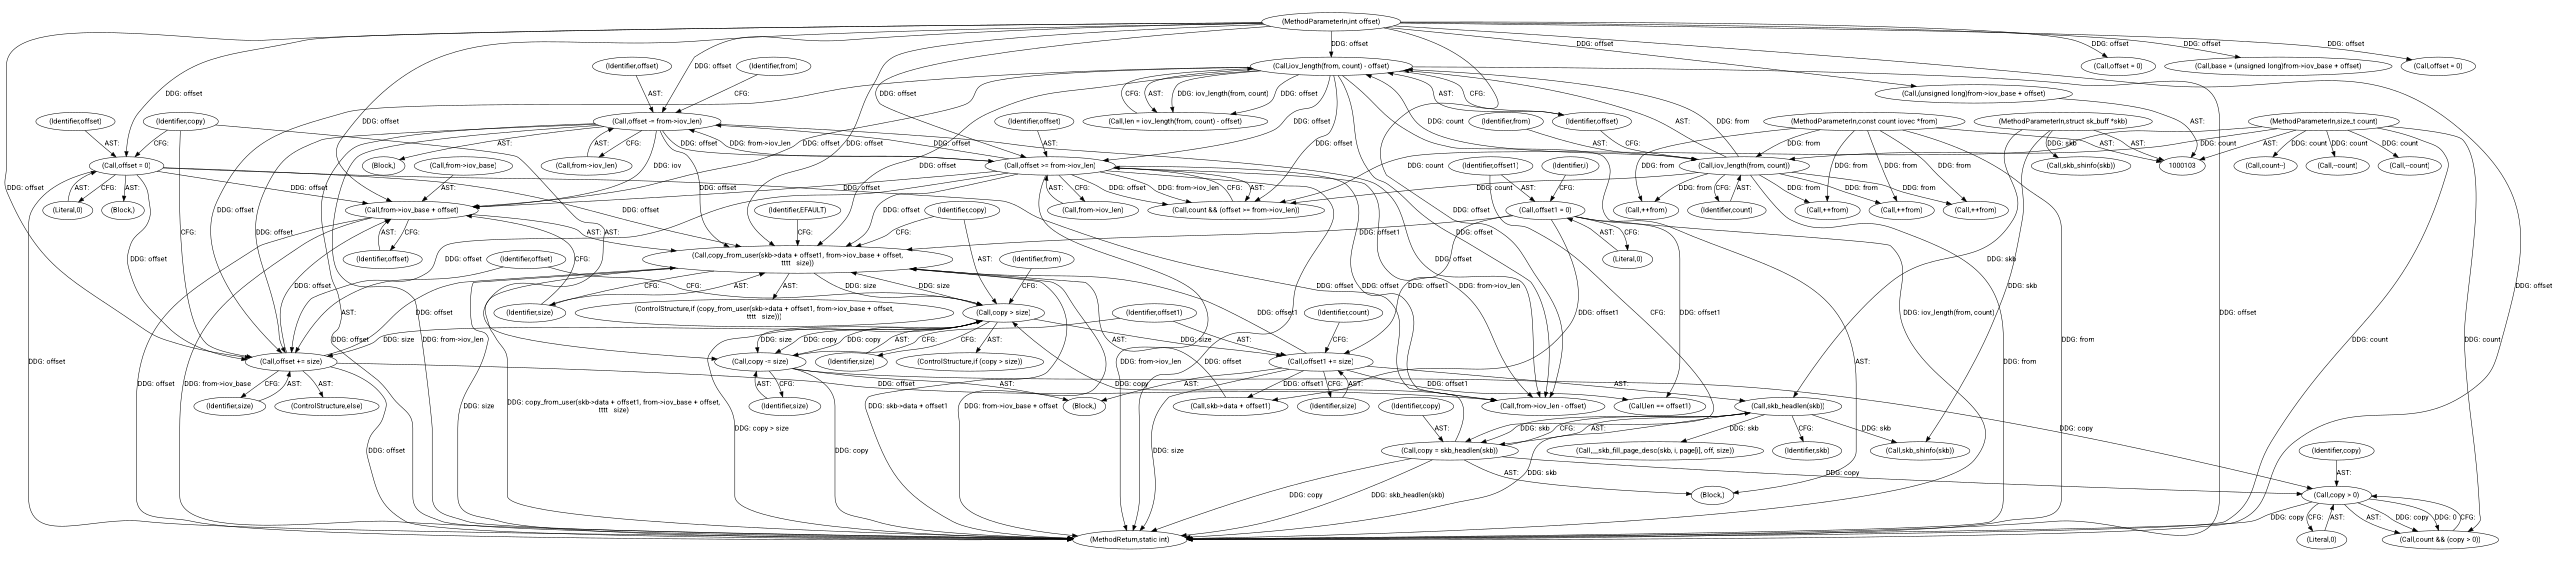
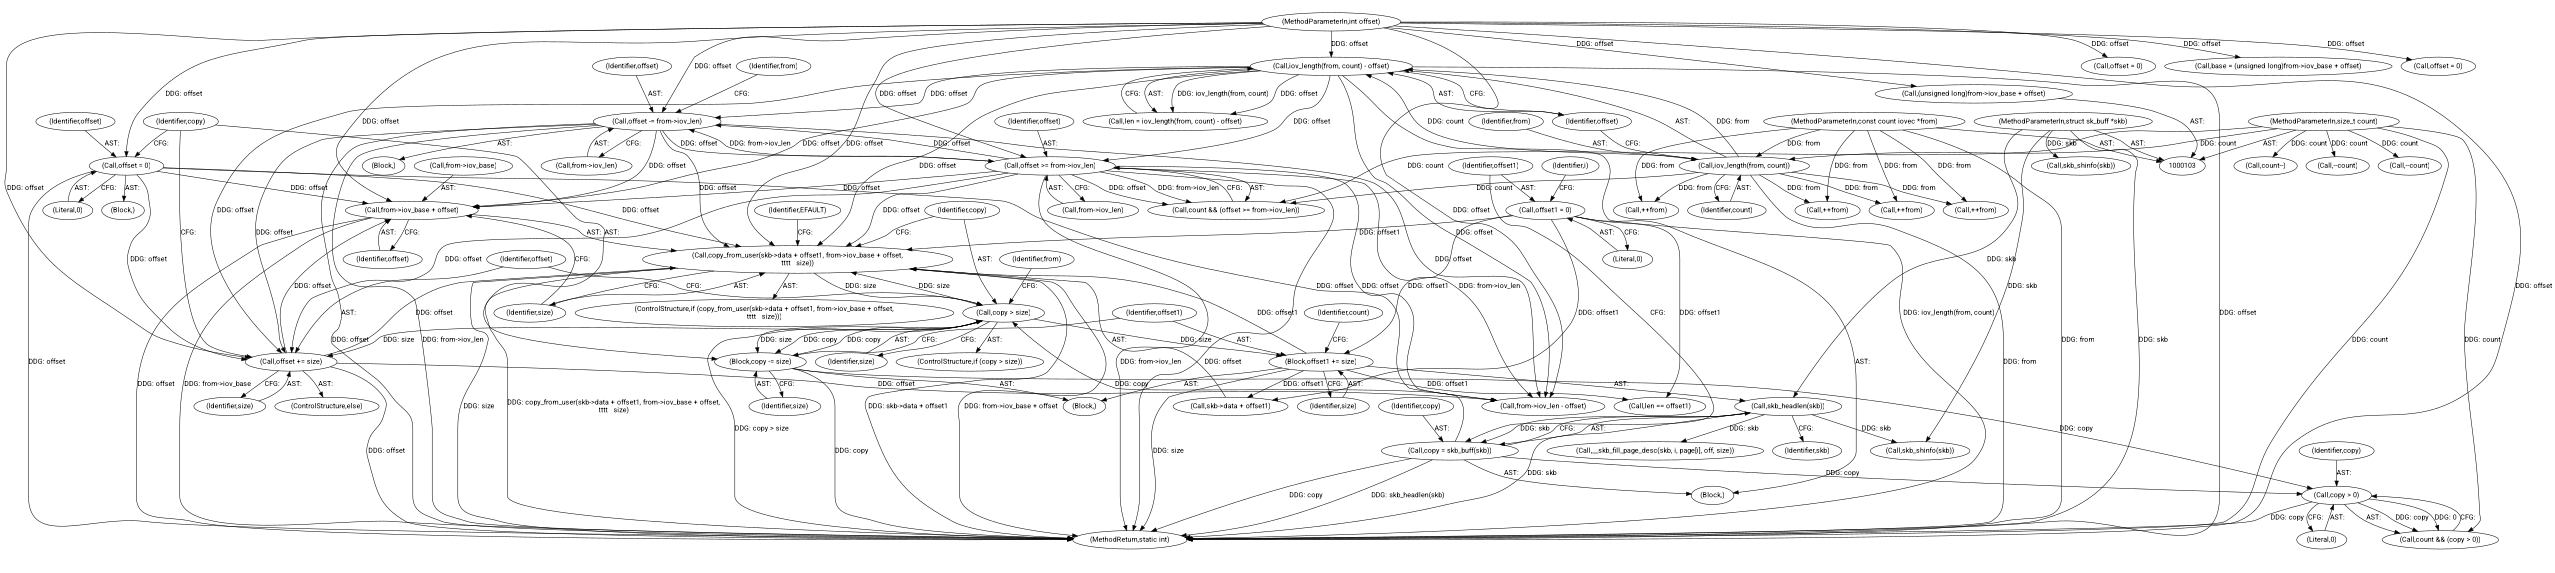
edge "(Call,iov_length(from, count) - offset)" -> "(Call,count && (offset >= from->iov_len))": now "(Call,iov_length(from, count) - offset)" -> "(Call,offset -= from->iov_len)"
edge "(Call,offset -= from->iov_len)" -> "(Call,from->iov_base + offset)": label "DDG: iov" -> "DDG: offset"
node "(Call,copy -= size)": label "(Call,copy -= size)" -> "(Block,copy -= size)"
node "(Call,offset1 += size)": label "(Call,offset1 += size)" -> "(Block,offset1 += size)"
node "(Call,copy = skb_headlen(skb))": label "(Call,copy = skb_headlen(skb))" -> "(Call,copy = skb_buff(skb))"
edge "(MethodParameterIn,struct sk_buff *skb)" -> "(MethodReturn,static int)": added, label "DDG: skb"
